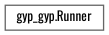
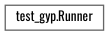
node "gyp_gyp.Runner": label "gyp_gyp.Runner" -> "test_gyp.Runner"
